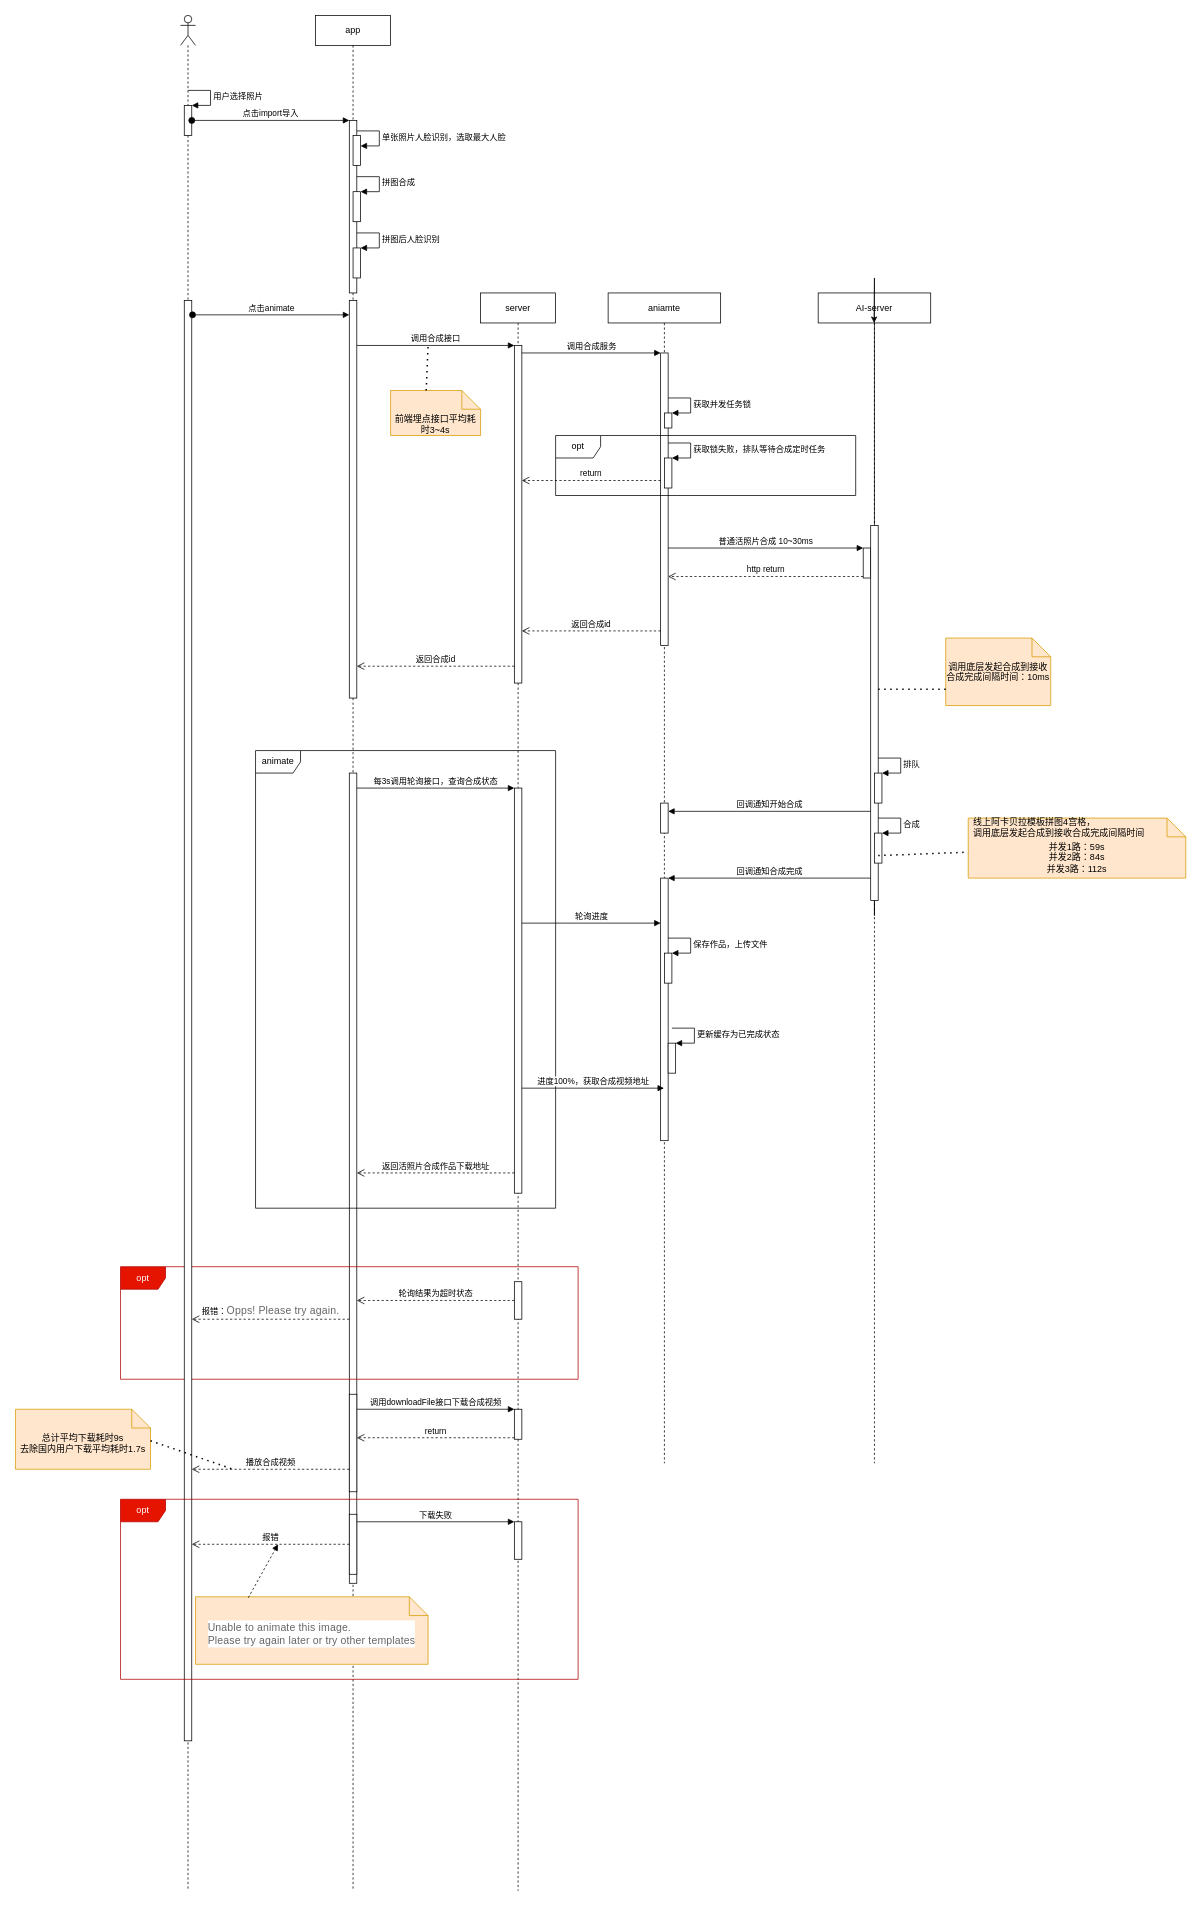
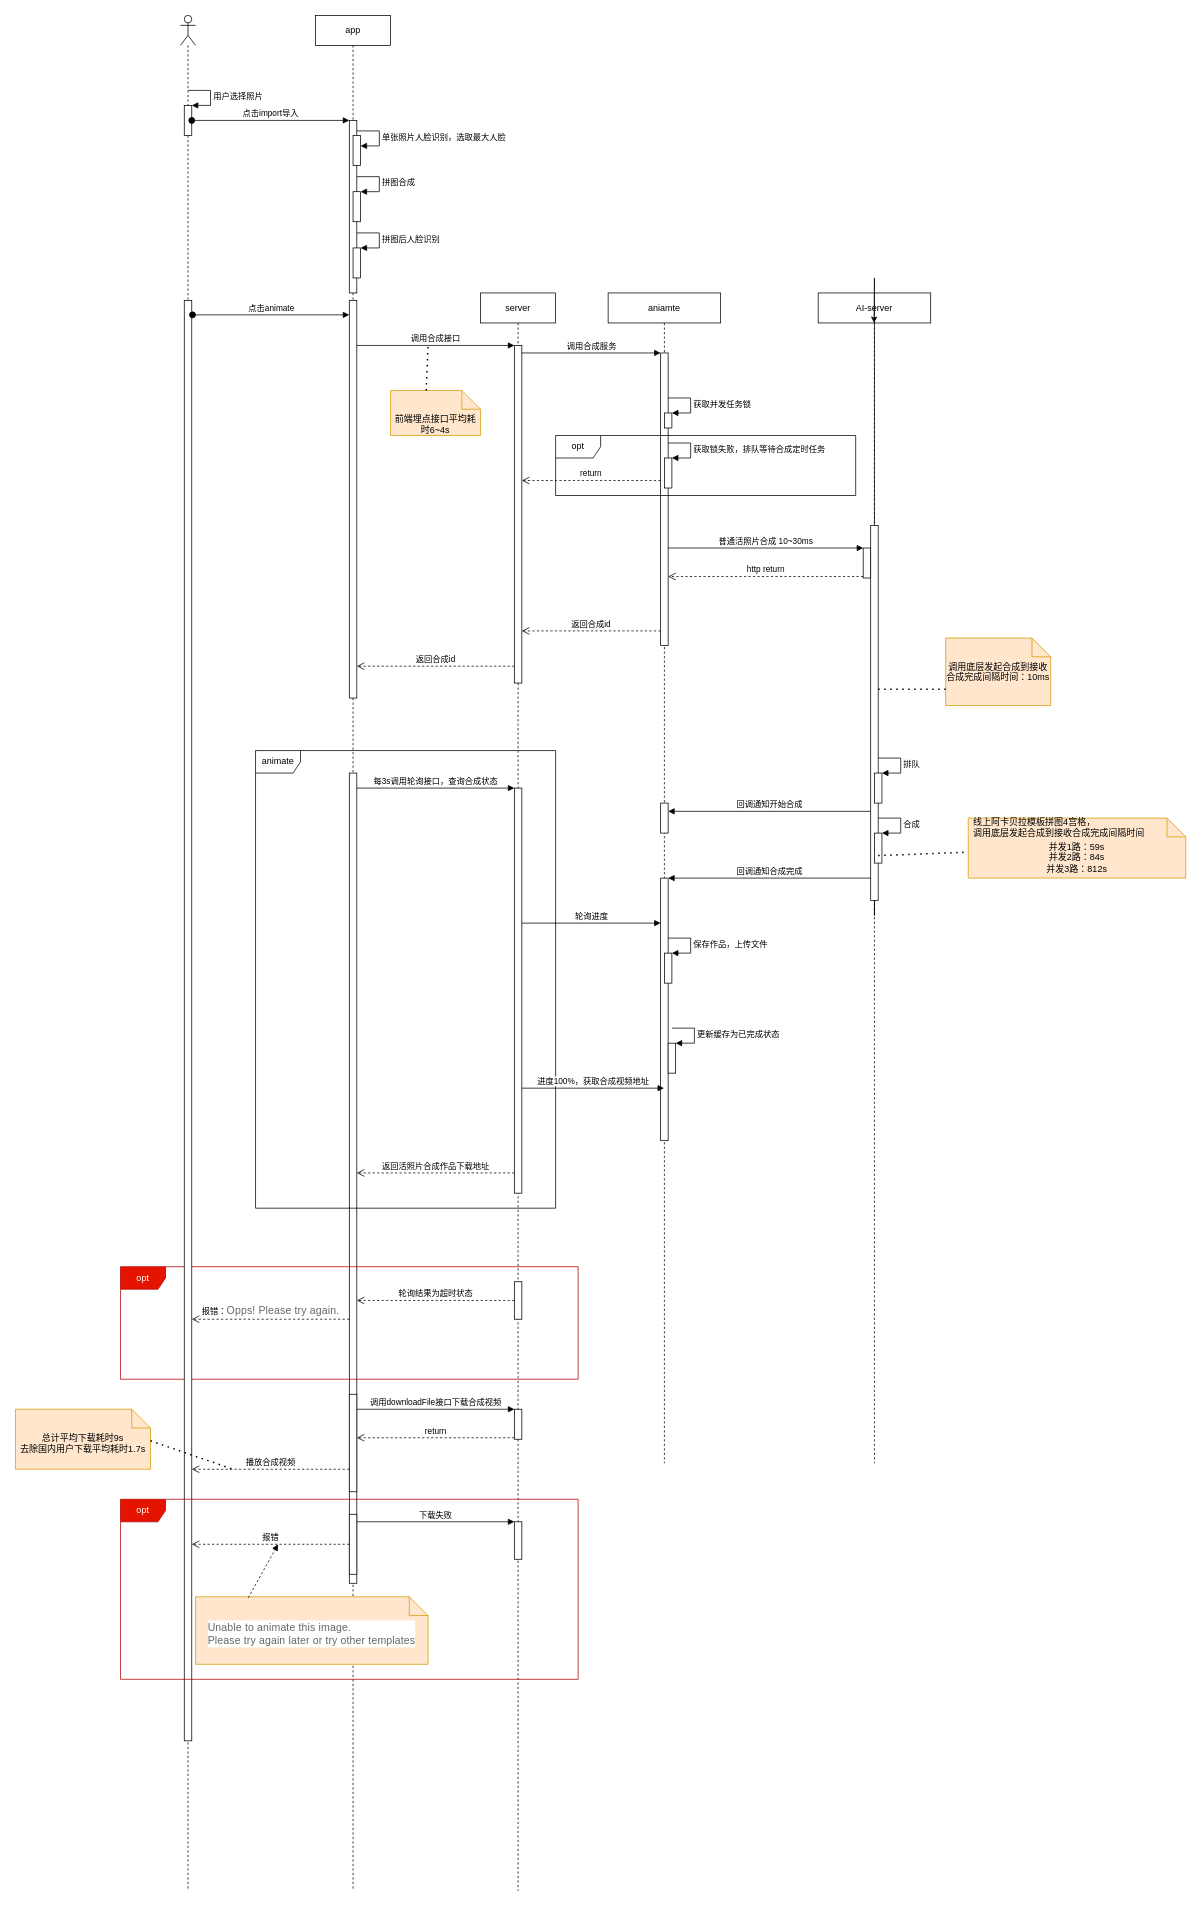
node "前端埋点接口平均耗时3~4s": label "前端埋点接口平均耗时3~4s" -> "前端埋点接口平均耗时6~4s"
node "并发1路：59s 并发2路：84s 并发3路：112s": label "并发1路：59s 并发2路：84s 并发3路：112s" -> "并发1路：59s 并发2路：84s 并发3路：812s"
